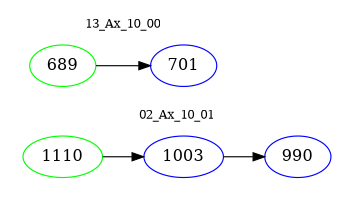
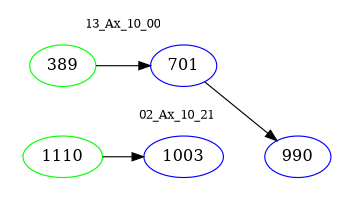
node "689": label "689" -> "389"
cluster "02_Ax_10_01": label "02_Ax_10_01" -> "02_Ax_10_21"
edge "1003" -> "990": now "701" -> "990"
